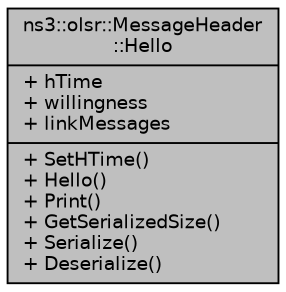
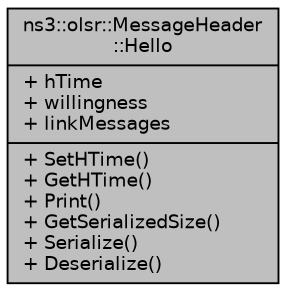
node "ns3::olsr::MessageHeader": text "+ Hello()" -> "+ GetHTime()"
